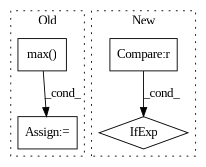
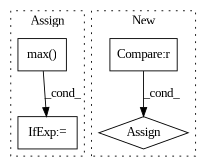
cluster "Old": label "Old" -> "Assign"
node "Assign:=": label "Assign:=" -> "IfExp:="
node "IfExp": label "IfExp" -> "Assign"
